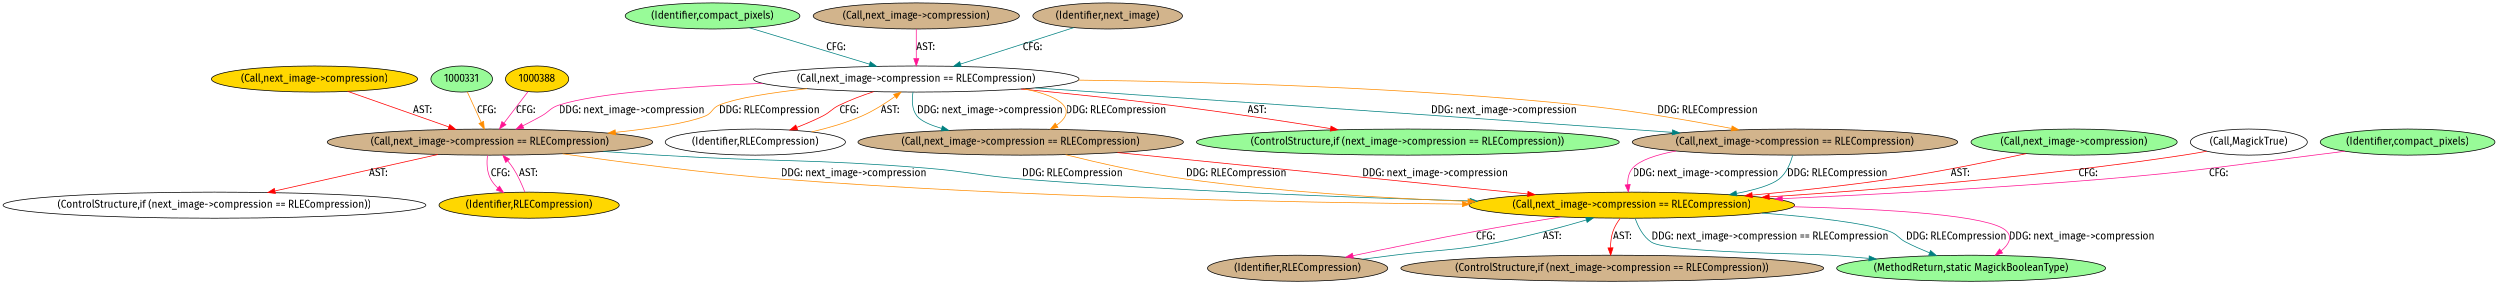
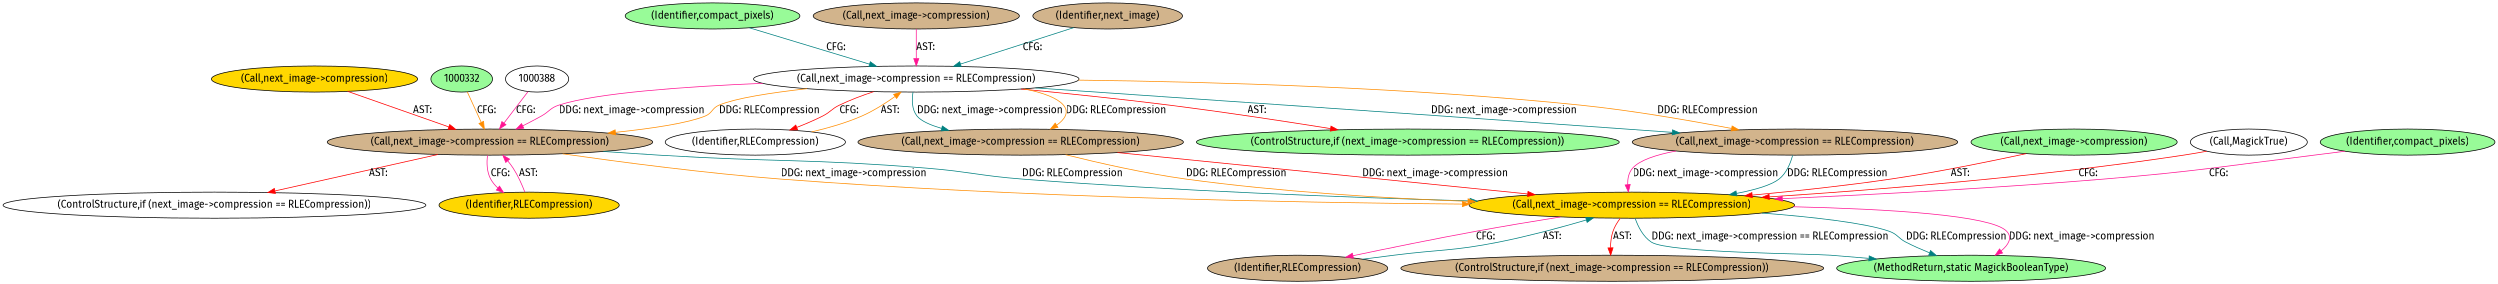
node "1000331": label "1000331" -> "1000332"
node "1000388": fillcolor gold -> white
